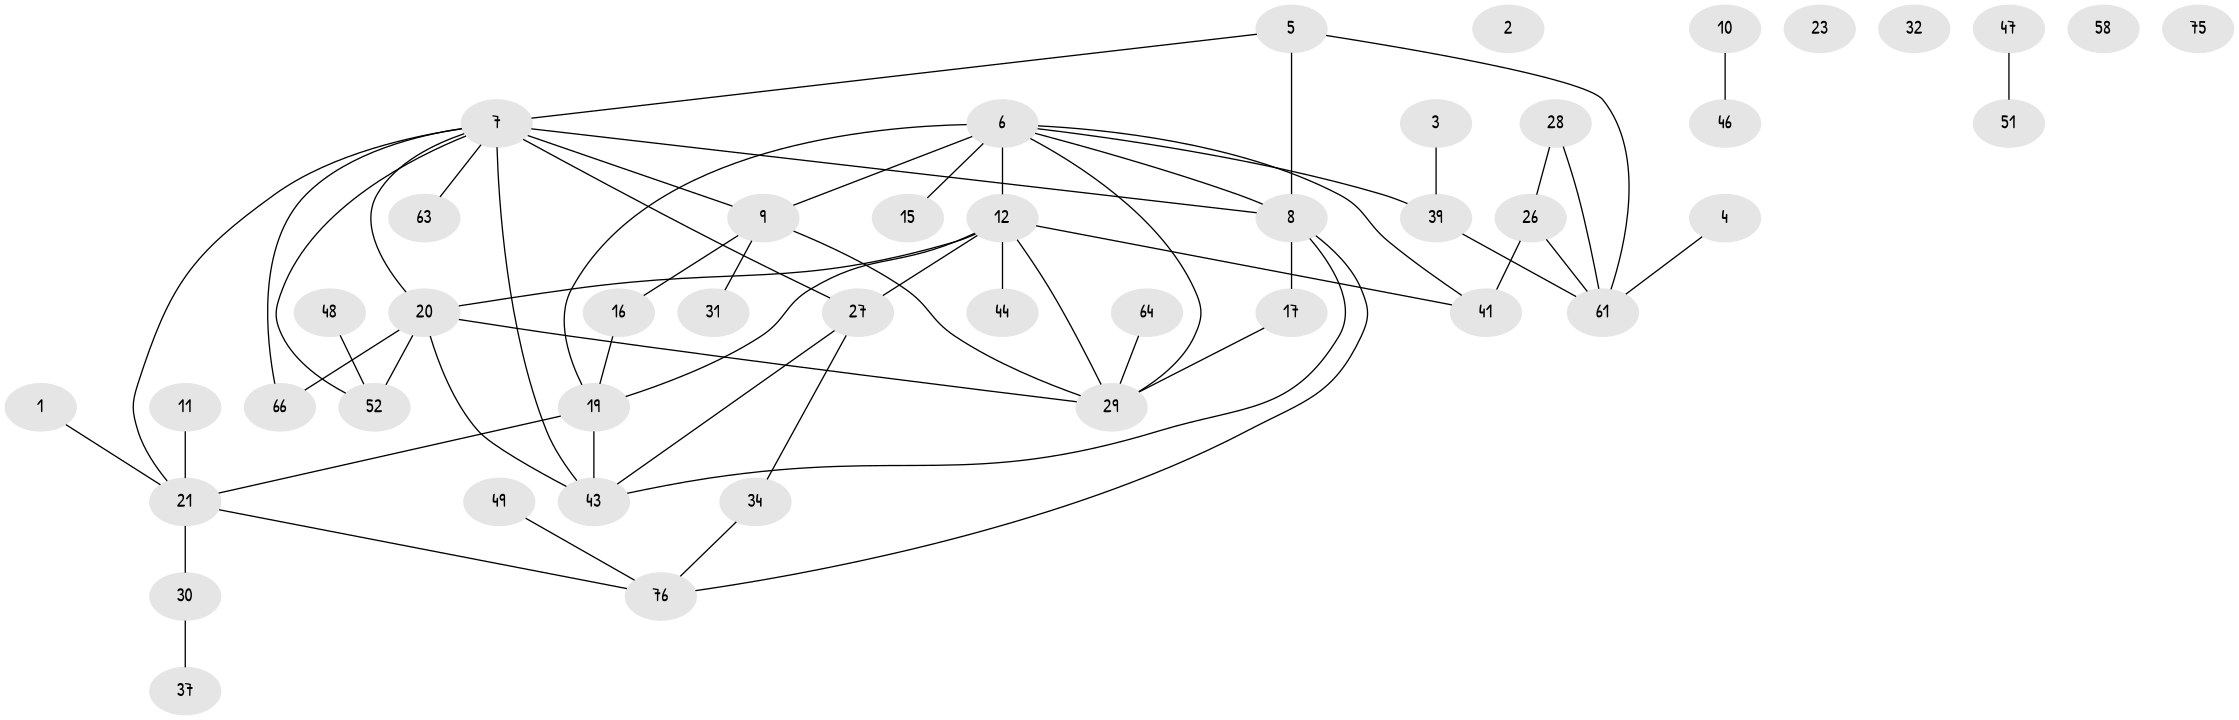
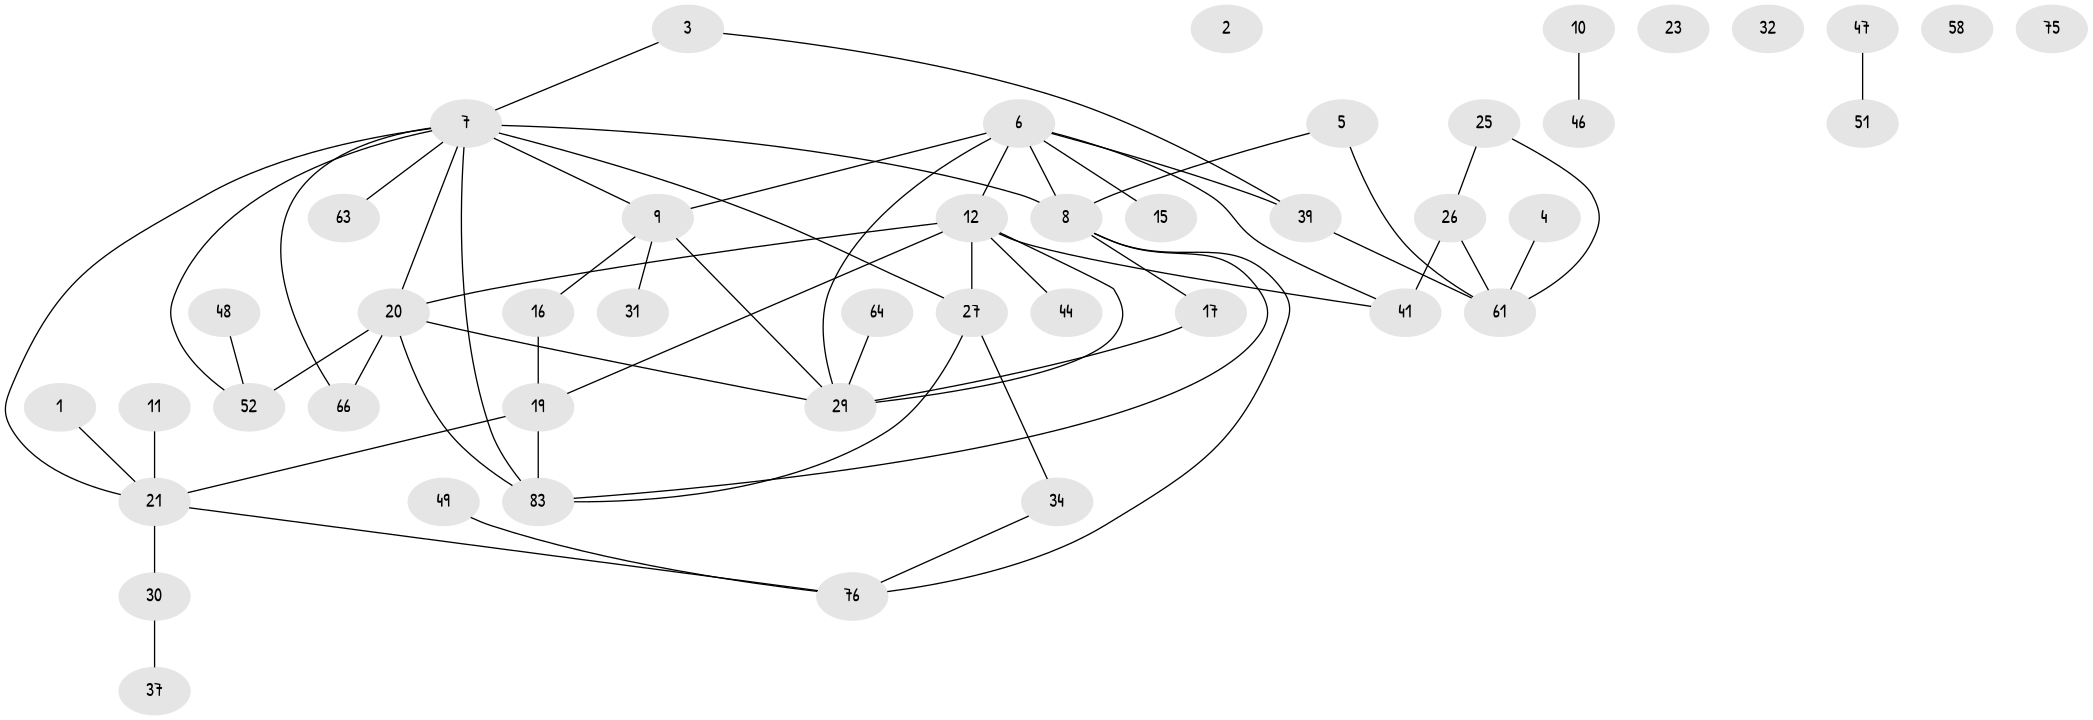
edge "5" -- "7": now "3" -- "7"
node "28": label "28" -> "25"
edge "6" -- "19": removed
node "43": label "43" -> "83"
